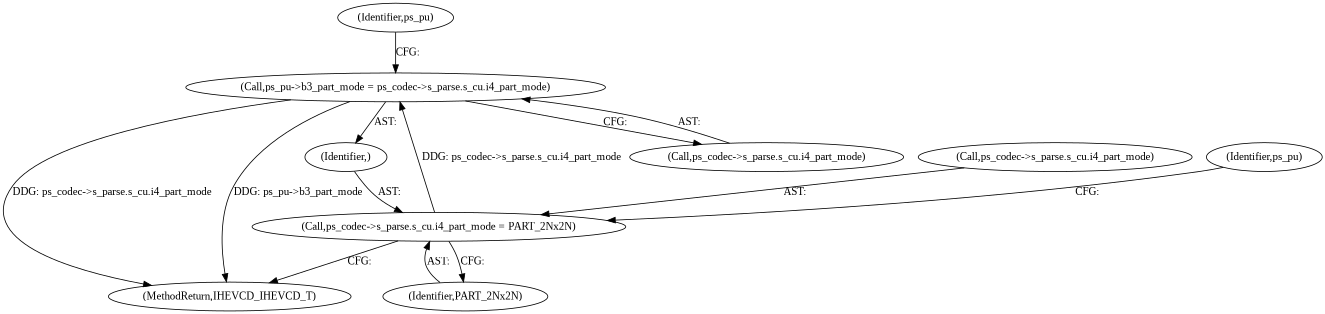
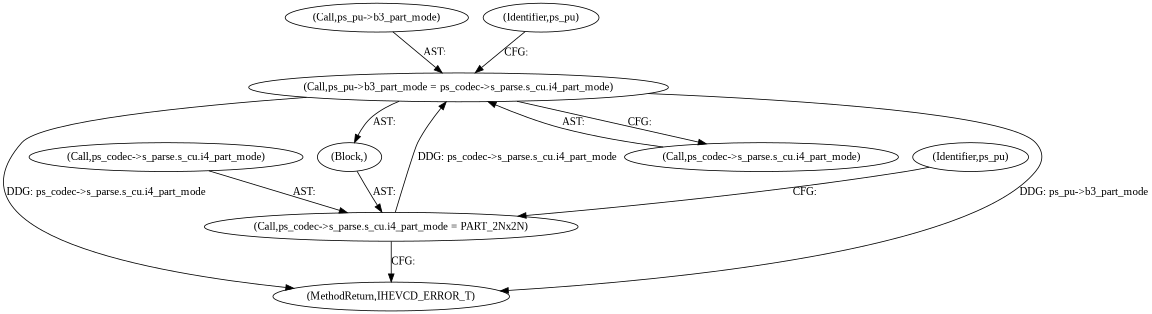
node "(Call,ps_pu->b3_part_mode)": added
node "(Identifier,)": label "(Identifier,)" -> "(Block,)"
node "(MethodReturn,IHEVCD_IHEVCD_T)": label "(MethodReturn,IHEVCD_IHEVCD_T)" -> "(MethodReturn,IHEVCD_ERROR_T)"
node "(Identifier,PART_2Nx2N)": removed
